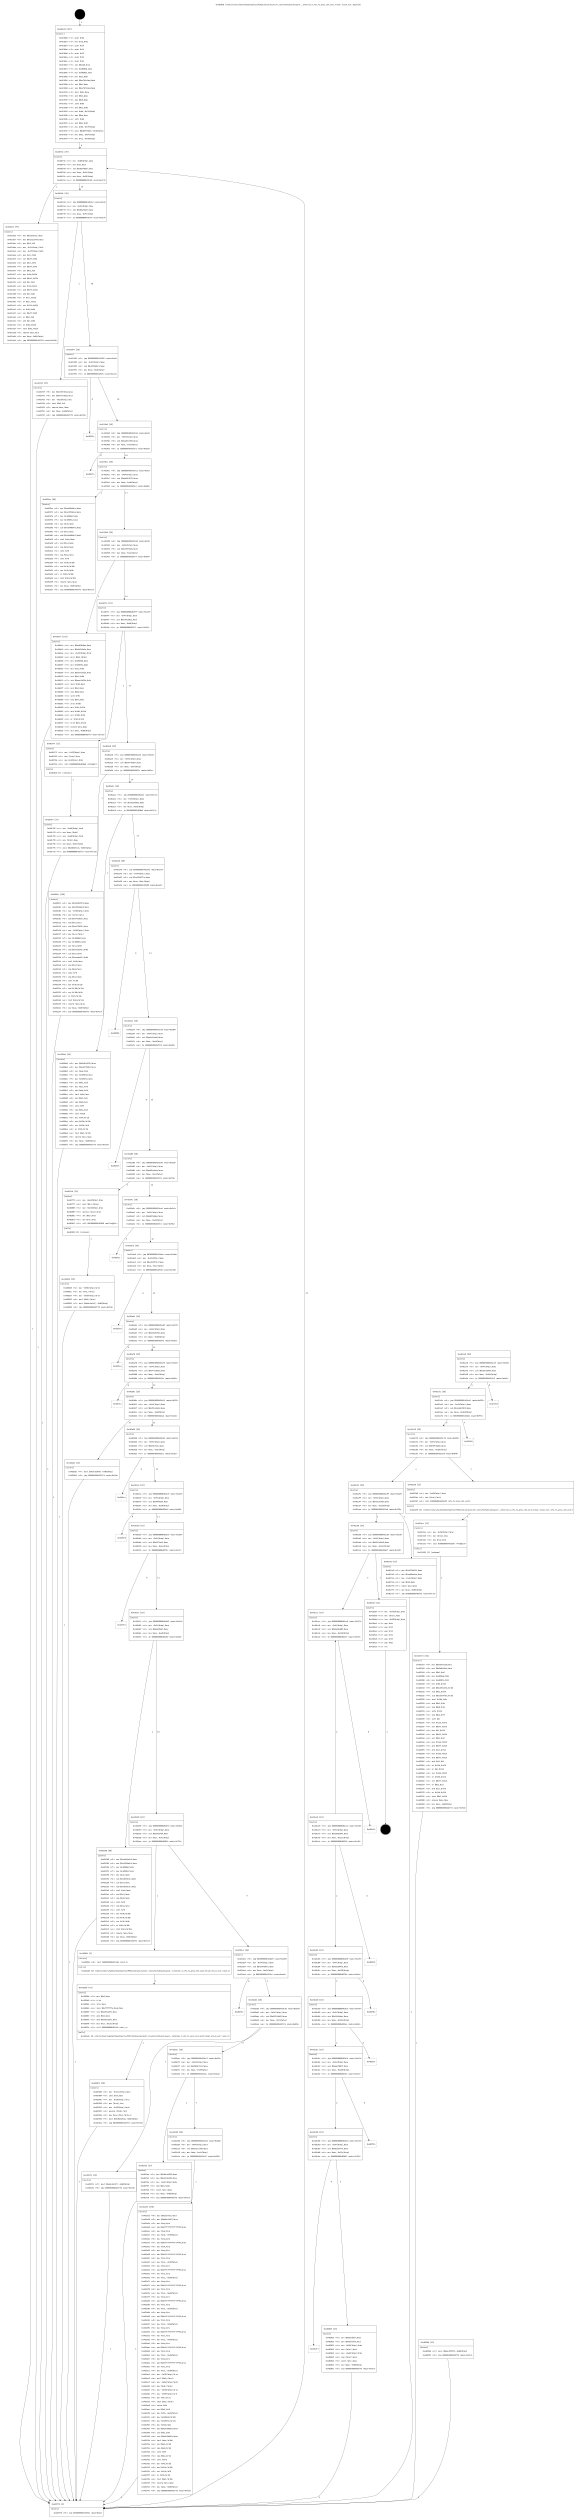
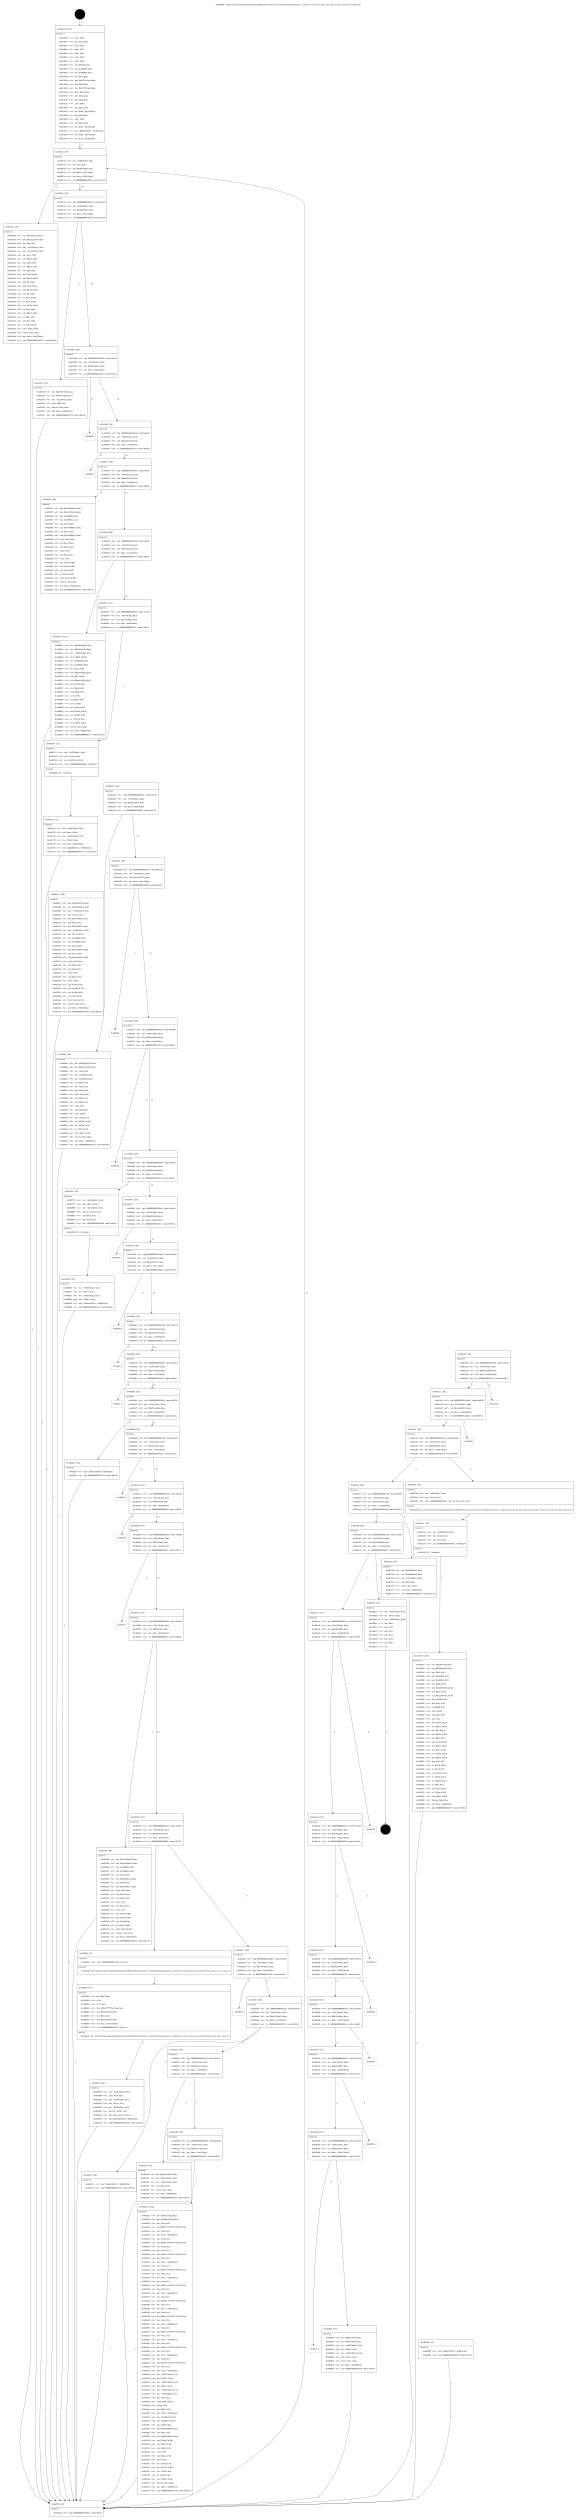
node "0x401a10 [28]": removed
edge "0x401ce8 [28]" -> "0x401ccc [28]": reversed
